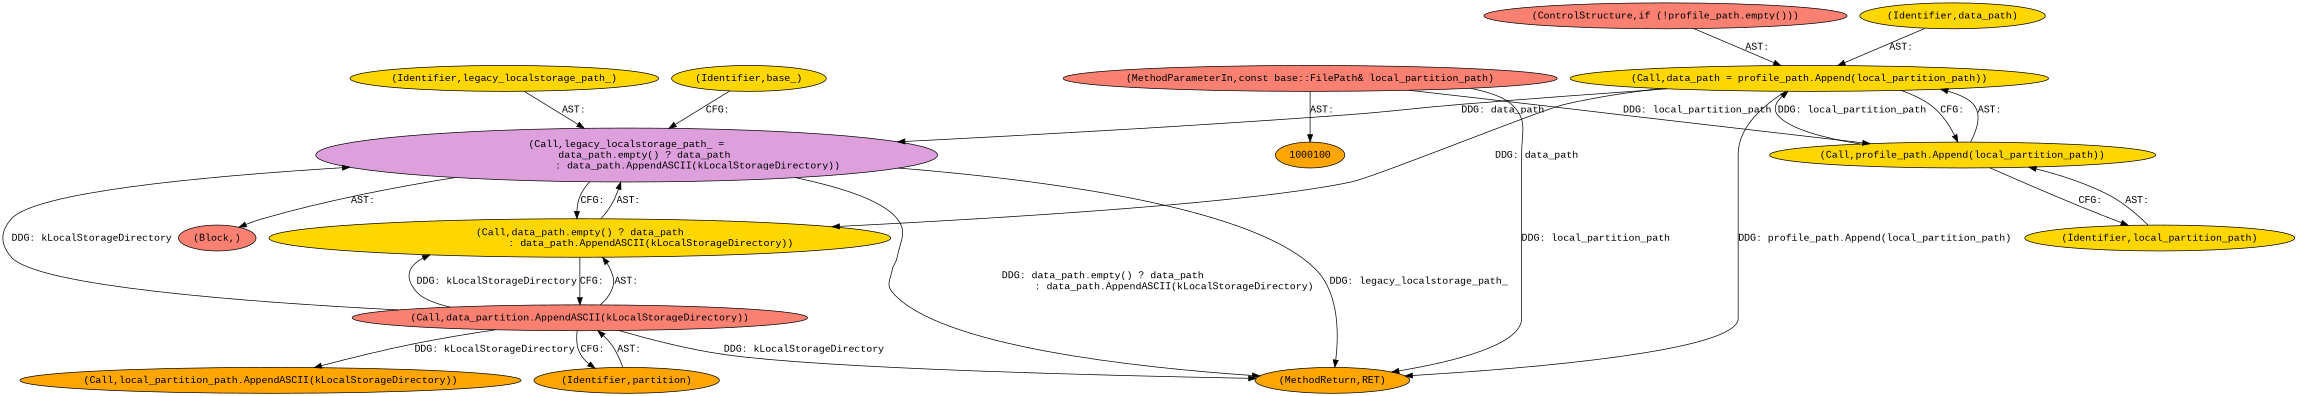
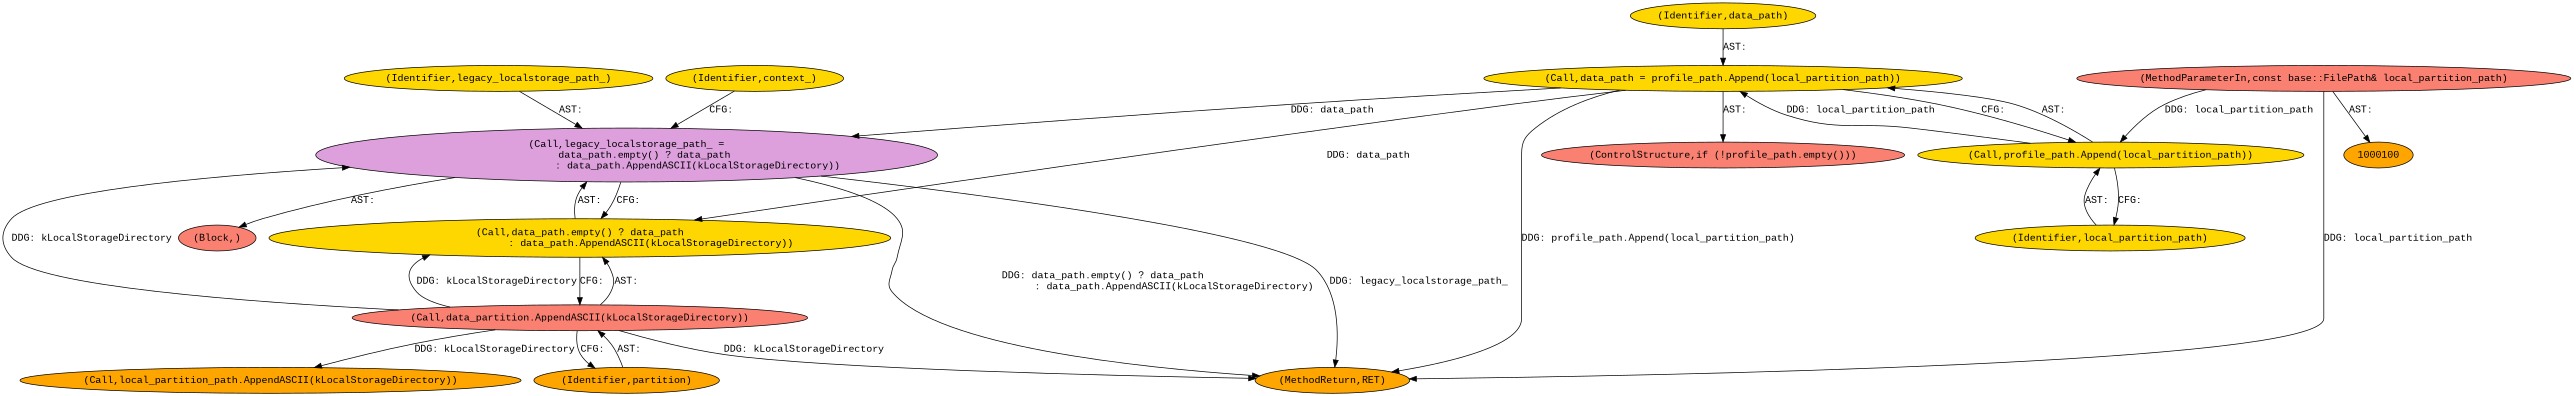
edge "(ControlStructure,if (!profile_path.empty()))" -> "(Call,data_path = profile_path.Append(local_partition_path))": reversed
node "(Identifier,base_)": label "(Identifier,base_)" -> "(Identifier,context_)"
